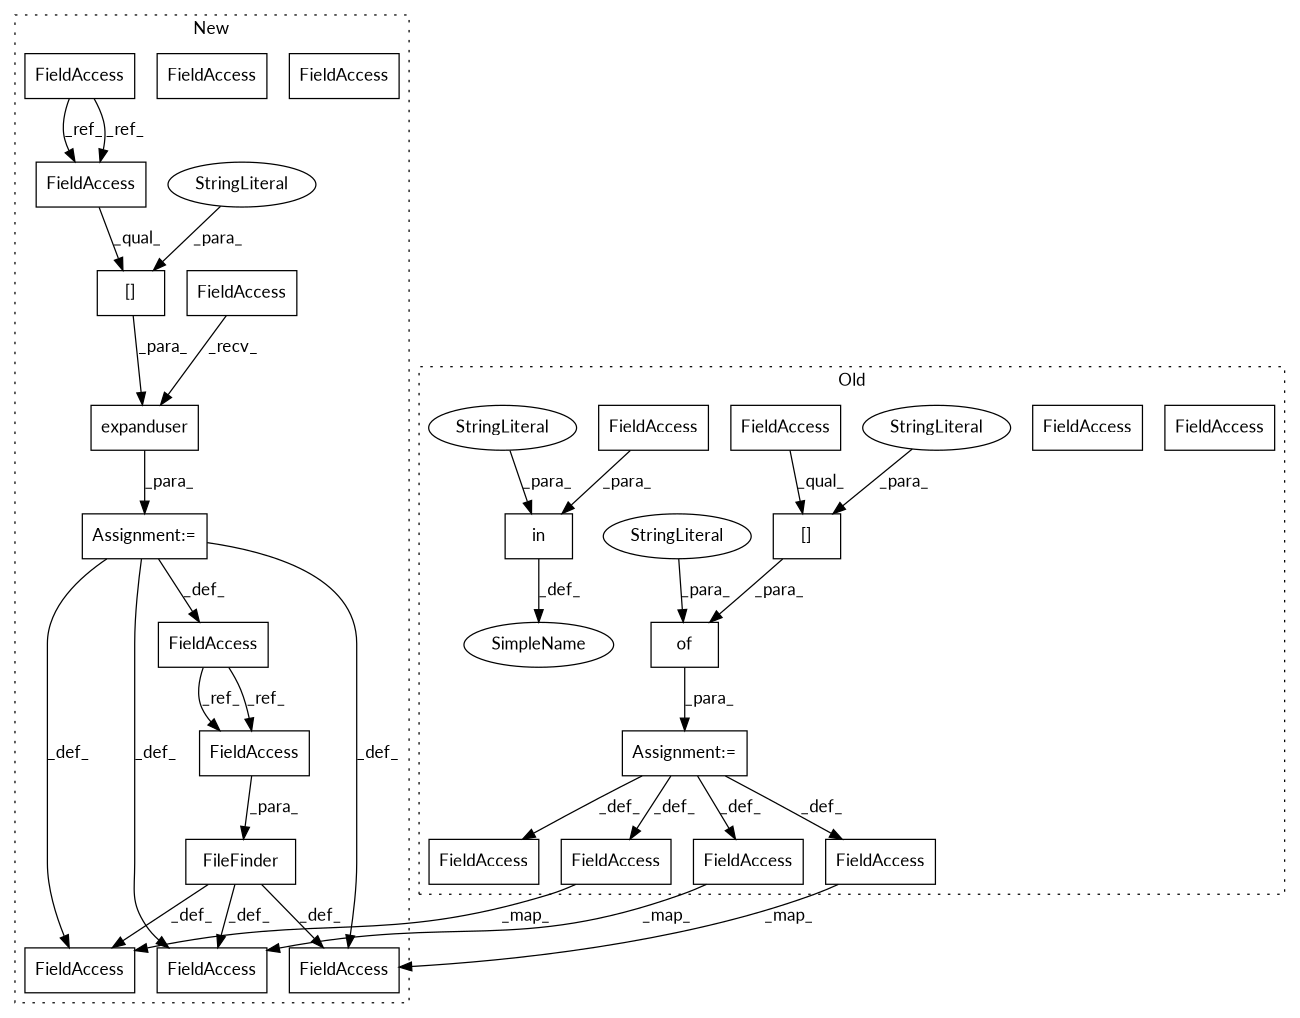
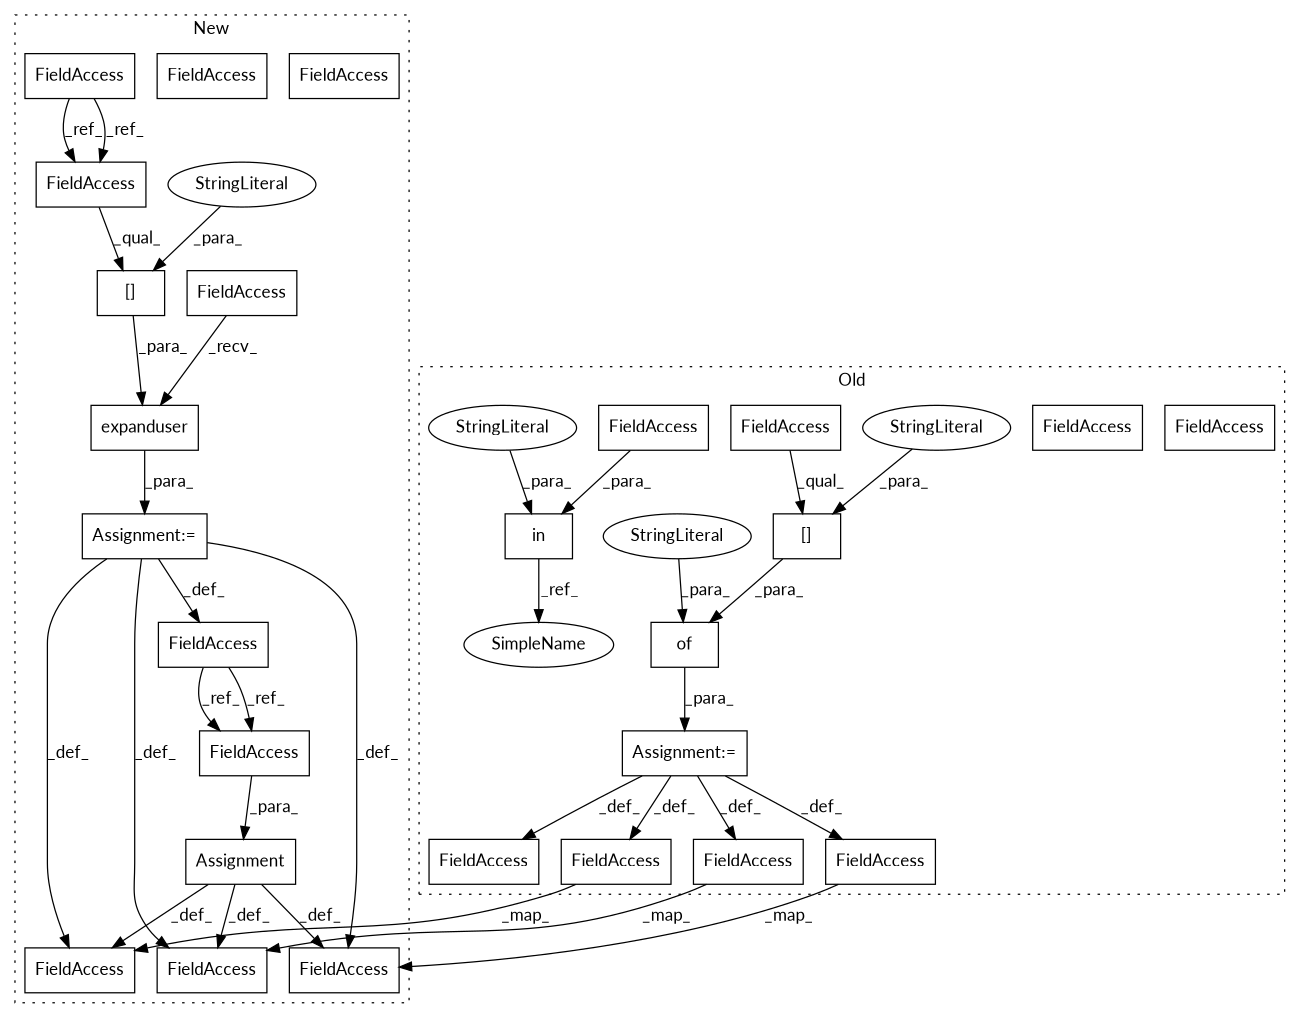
edge "in" -> "SimpleName": label "_def_" -> "_ref_"
node "FileFinder": label "FileFinder" -> "Assignment"
